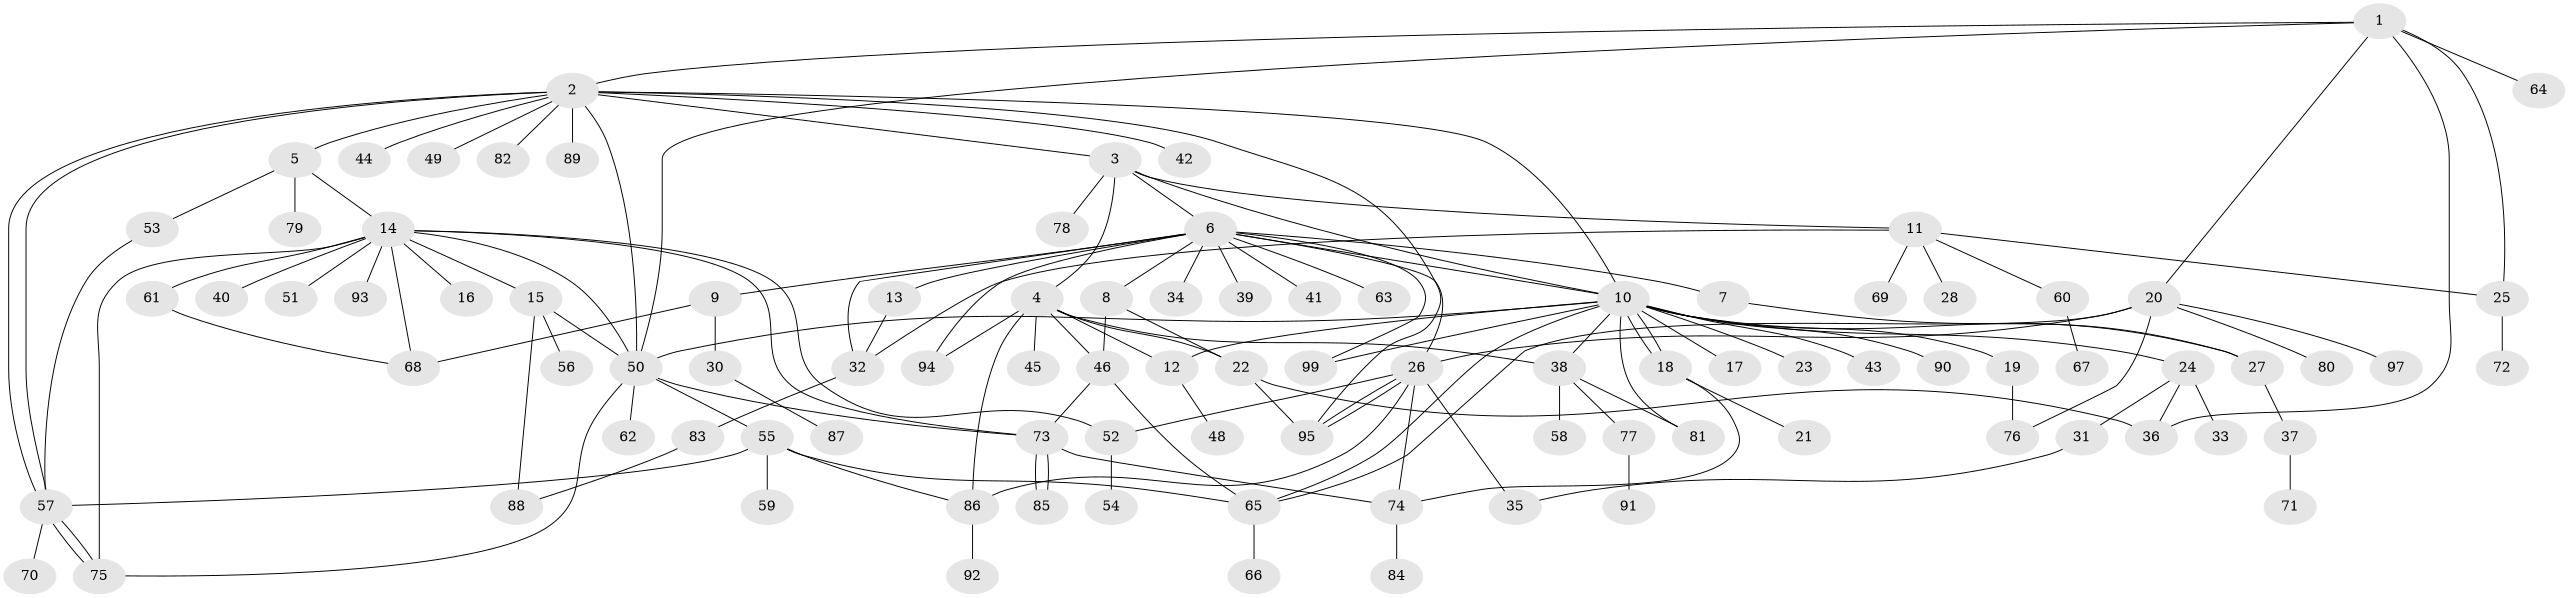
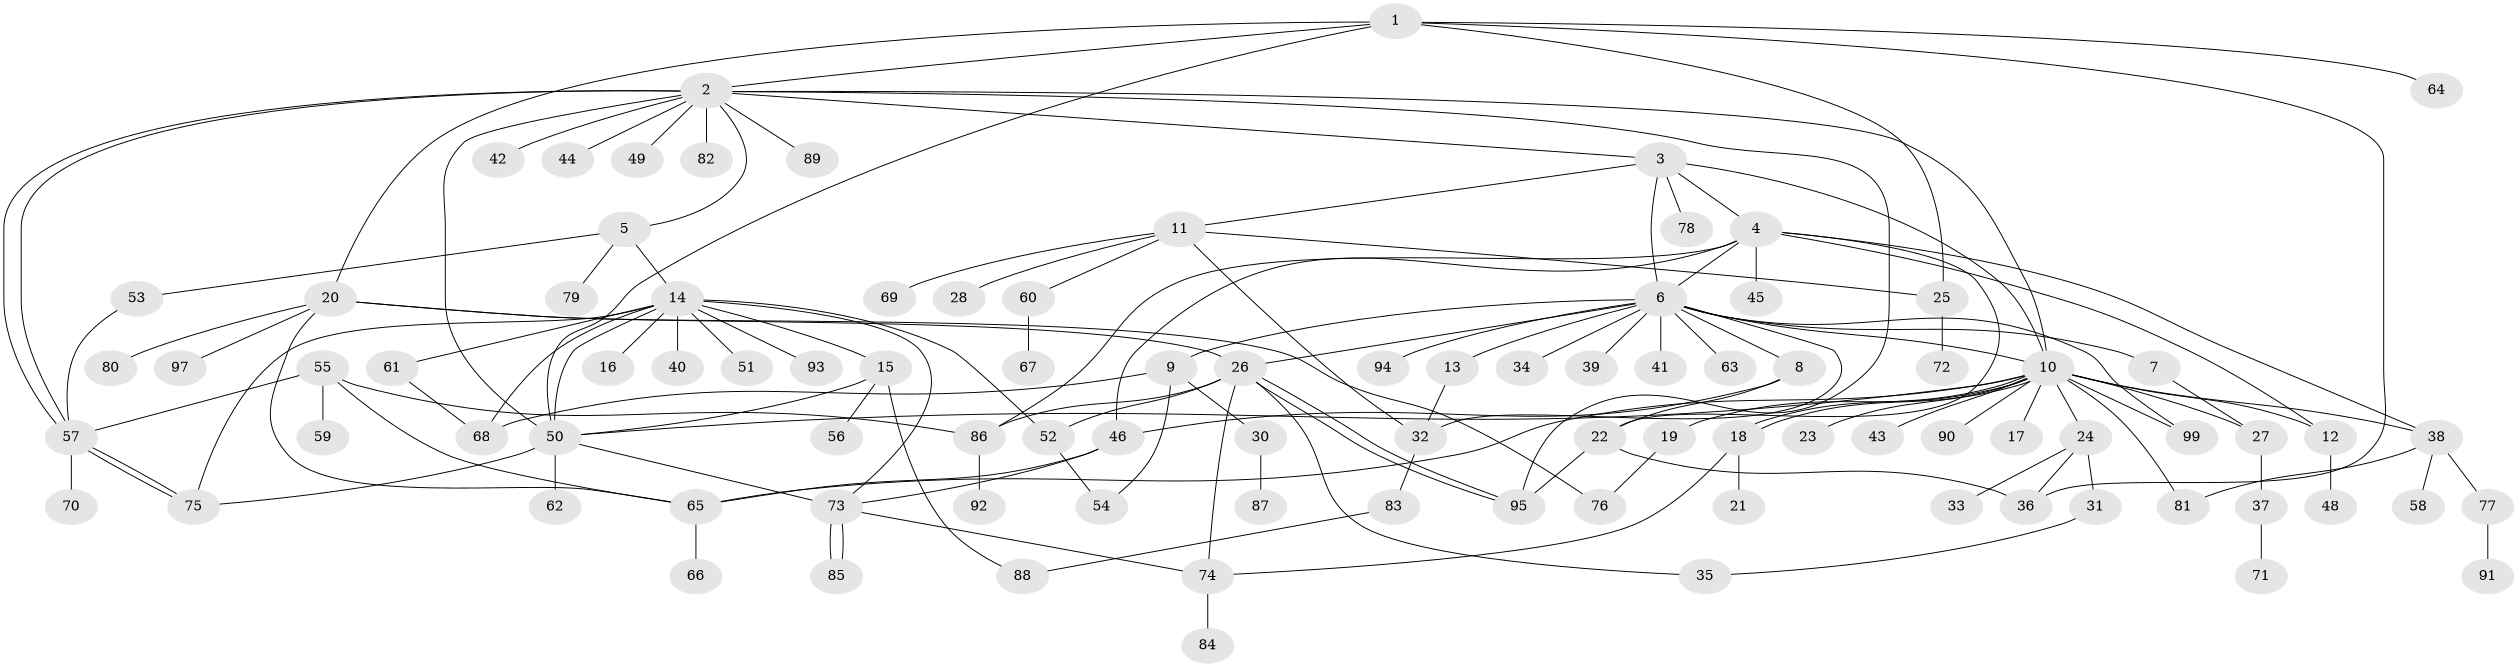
edge "4" -- "94": now "4" -- "6"
edge "50" -- "55": removed
edge "9" -- "54": added
